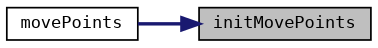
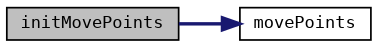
edge "movePoints" -> "initMovePoints": reversed
